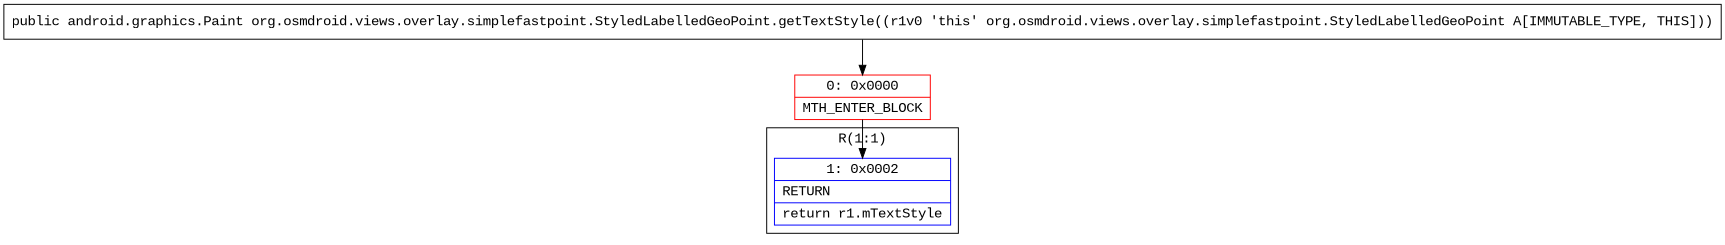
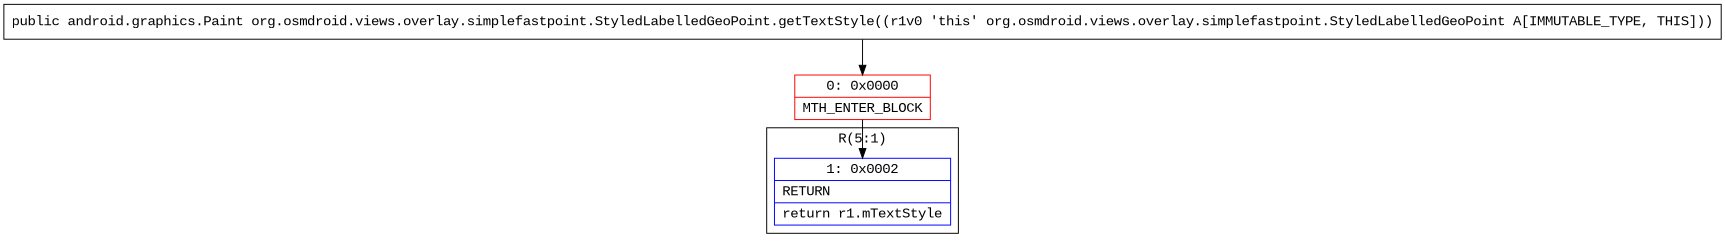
cluster "R(1:1)": label "R(1:1)" -> "R(5:1)"
